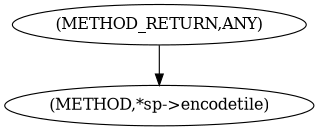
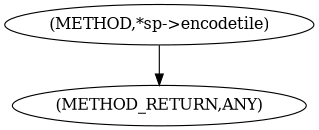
edge "(METHOD_RETURN,ANY)" -> "(METHOD,*sp->encodetile)": reversed
